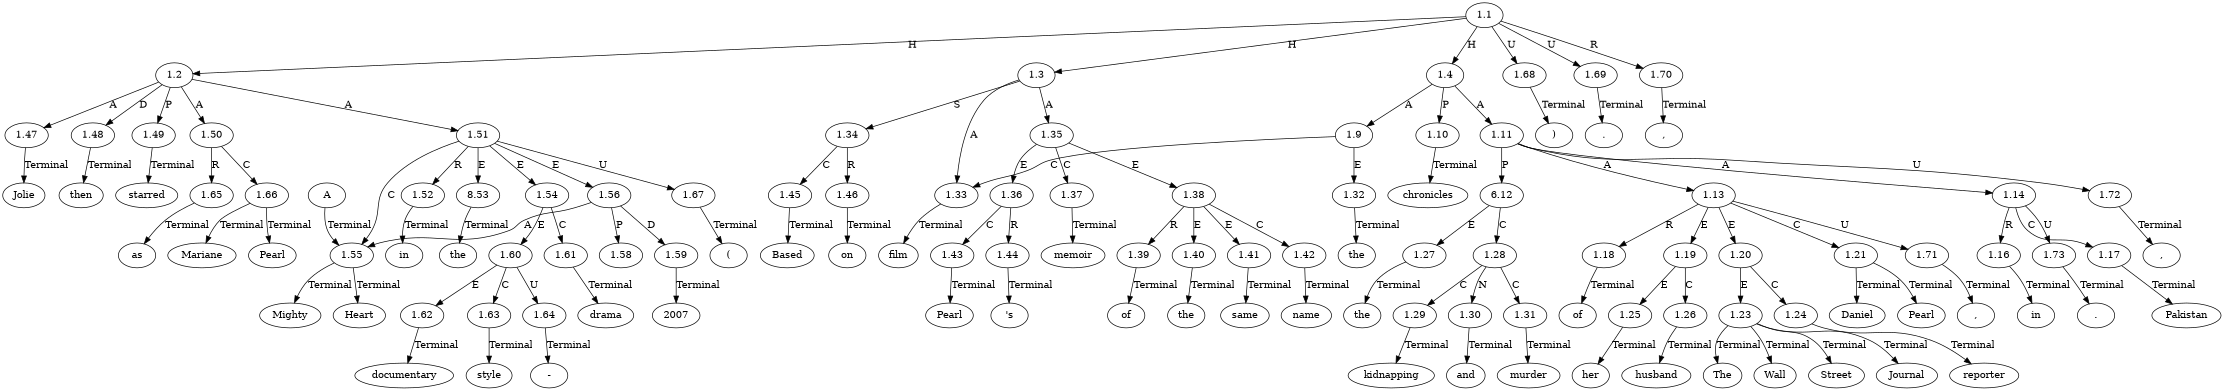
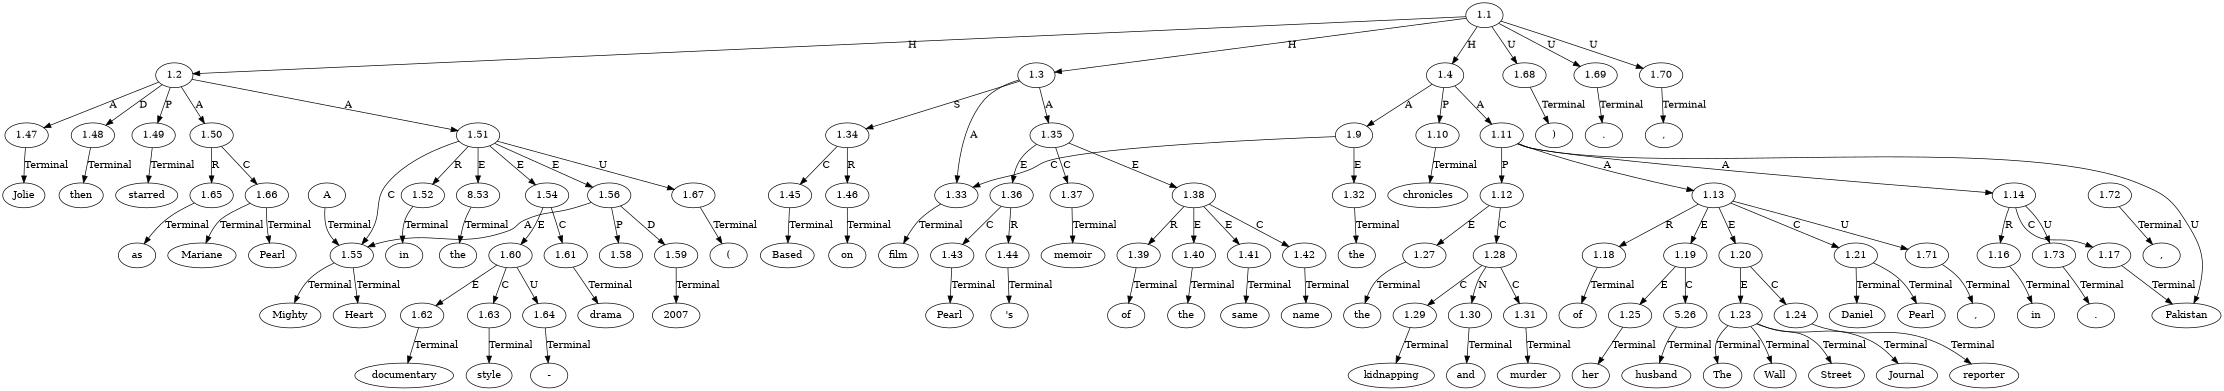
edge "1.1" -> "1.70": label "R" -> "U"
edge "1.11" -> "1.72": now "1.11" -> "Pakistan"
node "6.12": label "6.12" -> "1.12"
node "1.26": label "1.26" -> "5.26"
